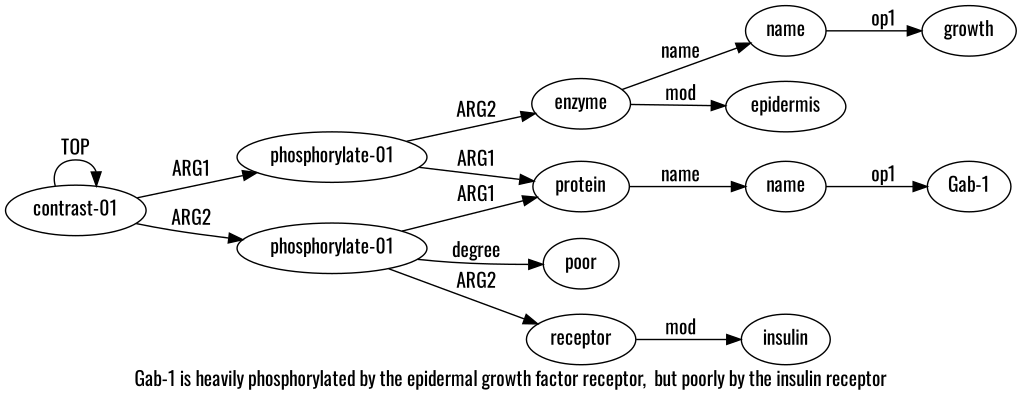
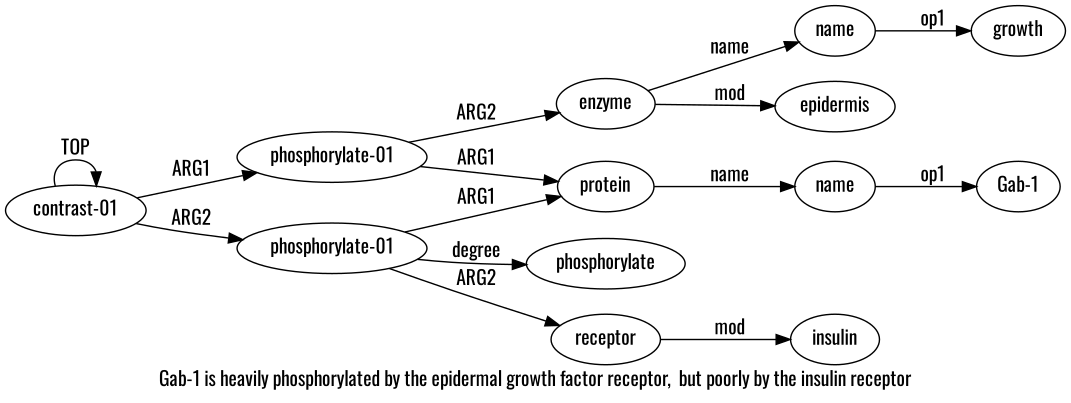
node "poor": label "poor" -> "phosphorylate"
